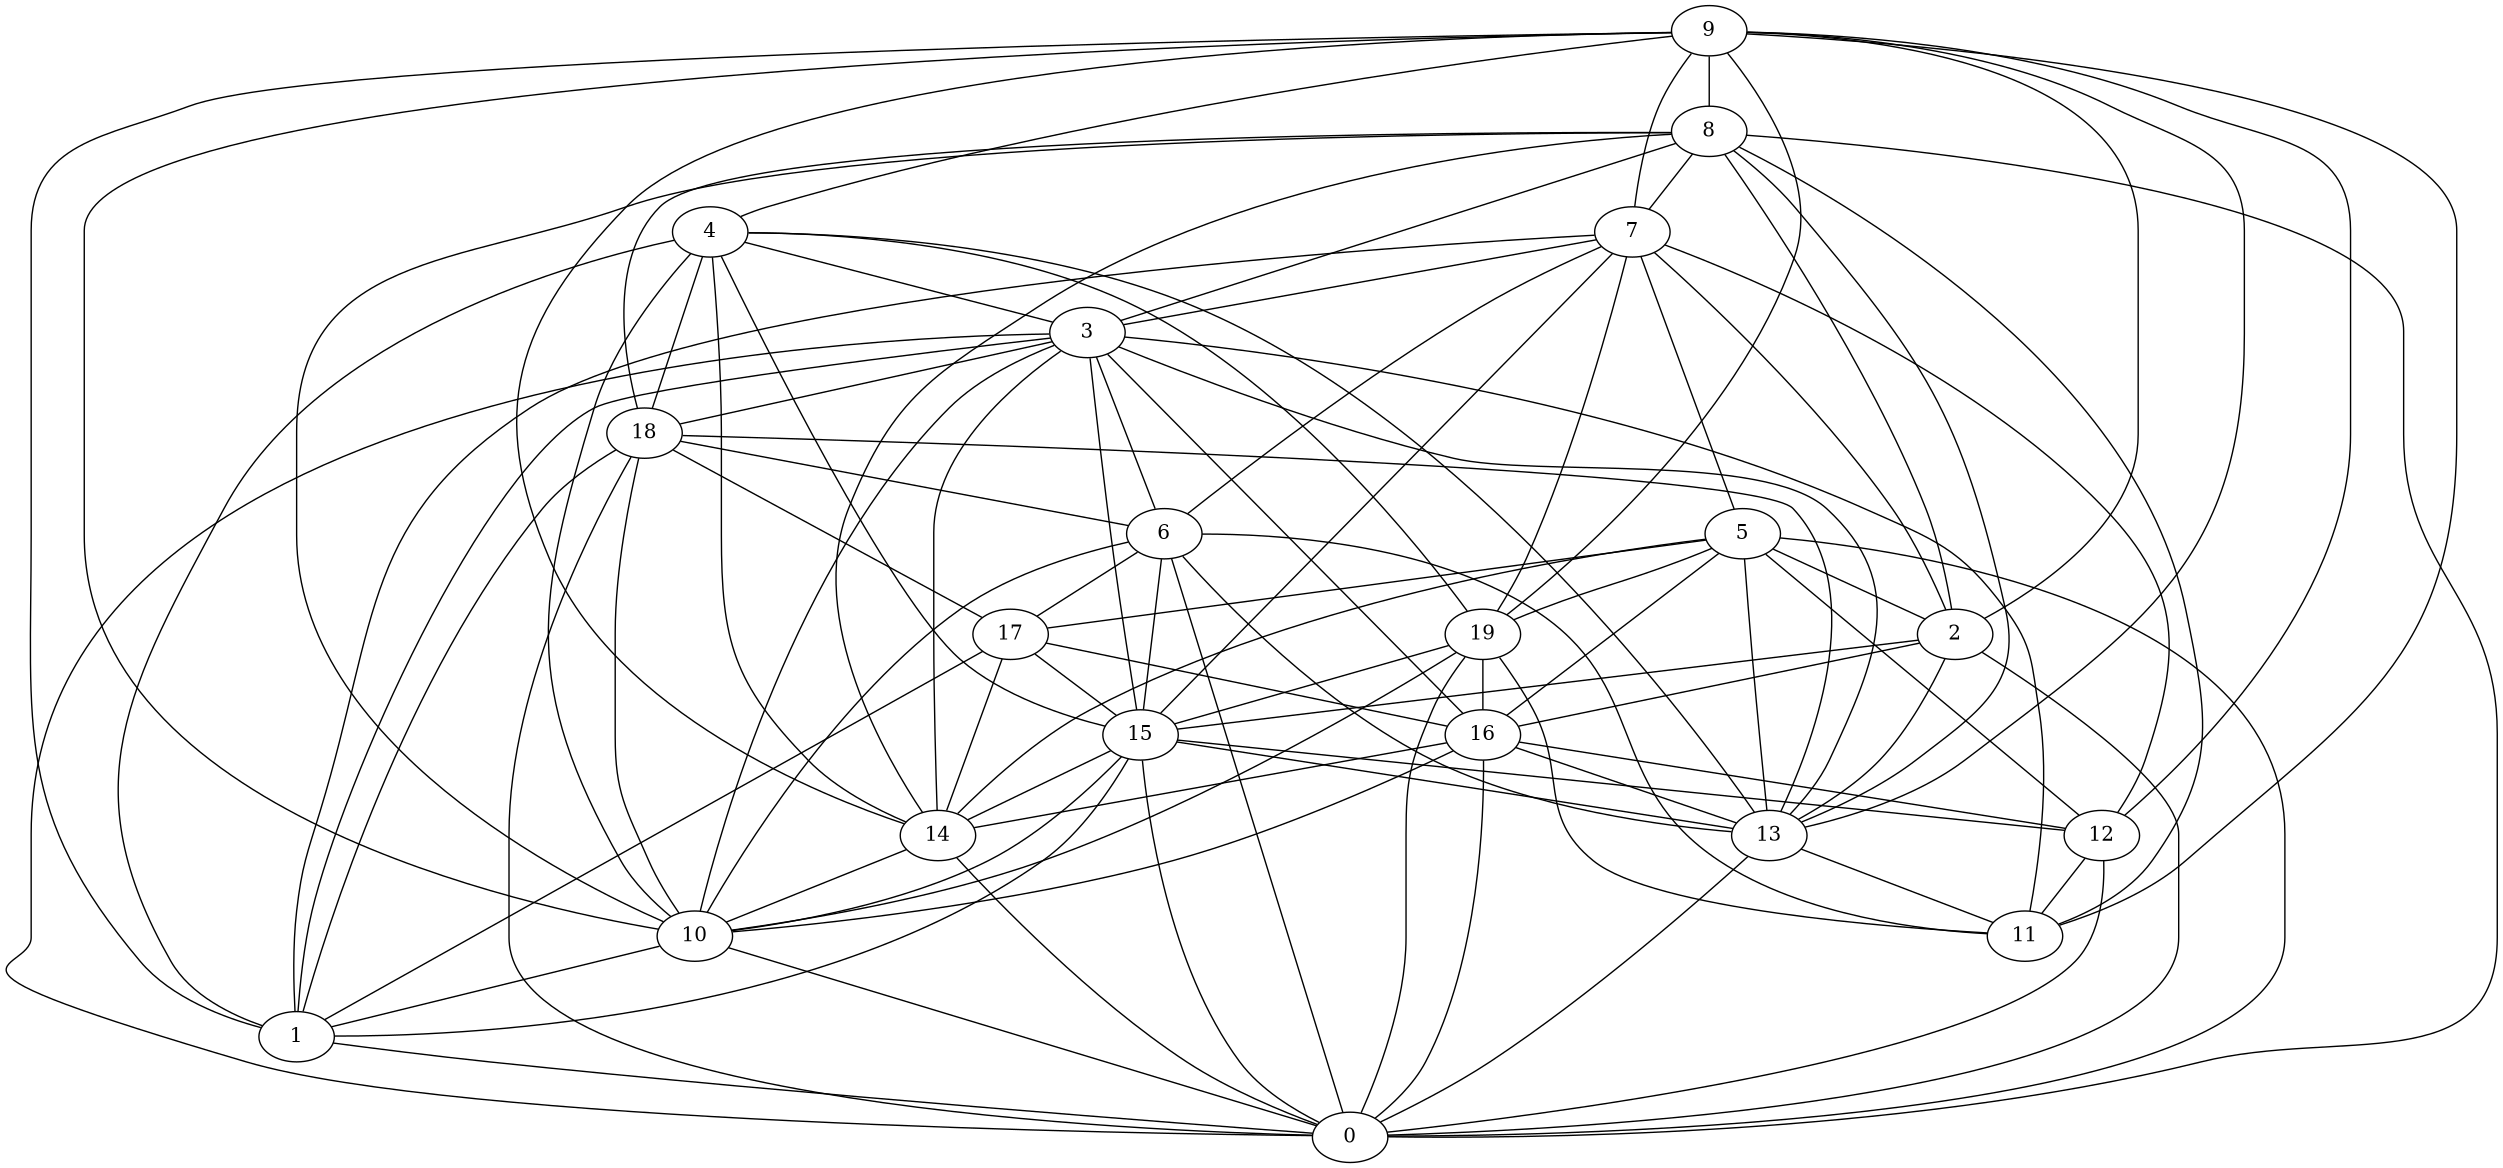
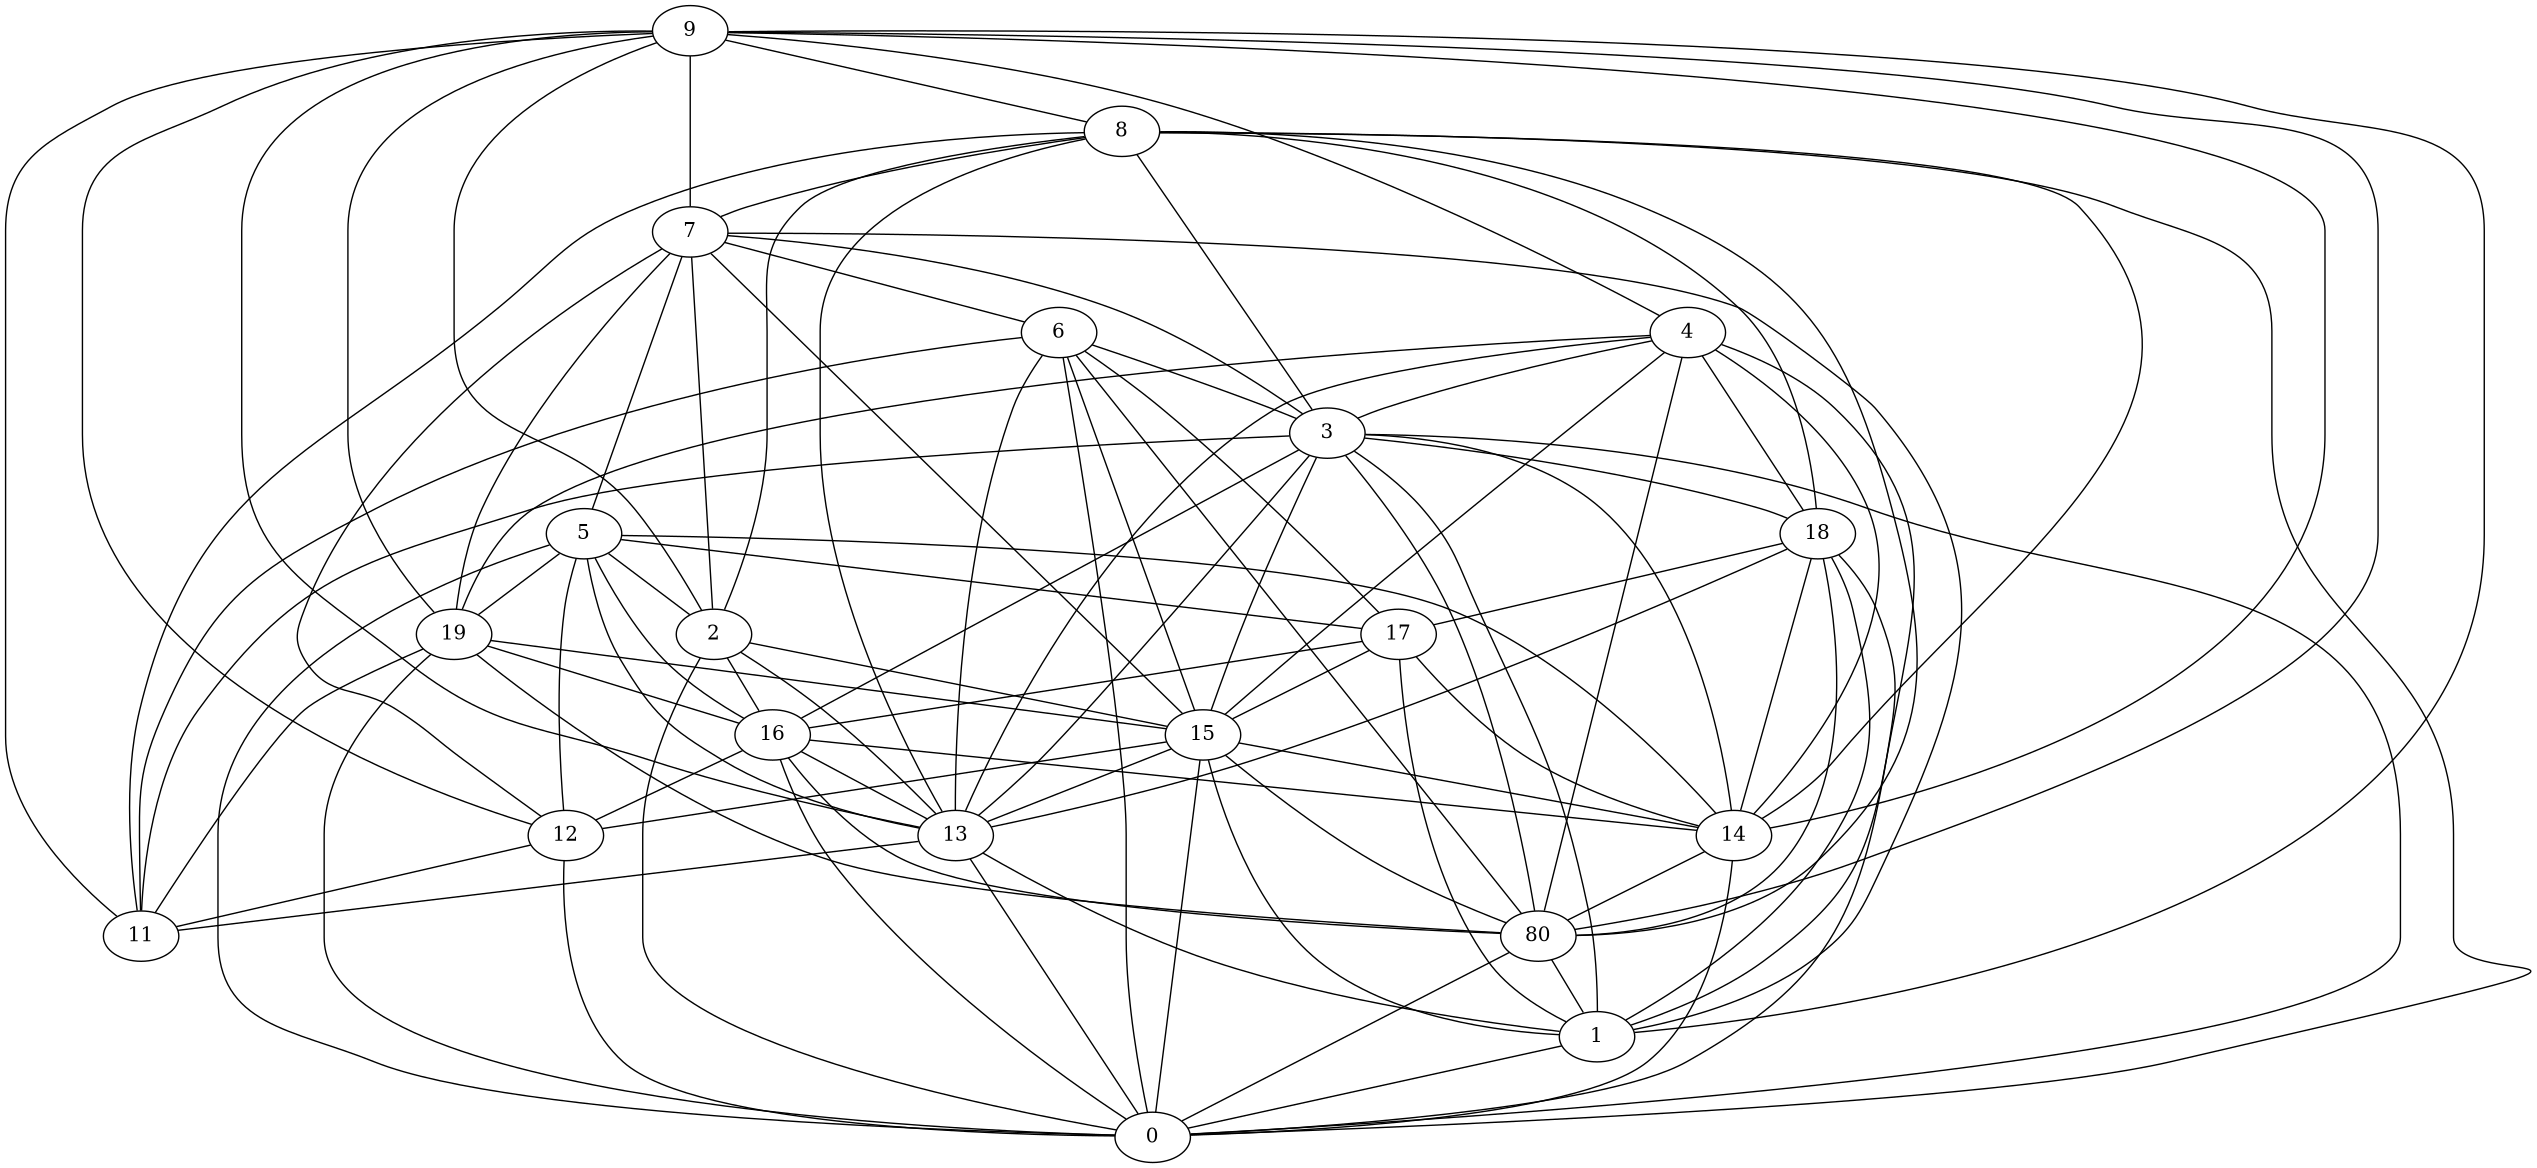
edge "18" -- "6": now "18" -- "14"
node "10": label "10" -> "80"
edge "13" -- "1": added
